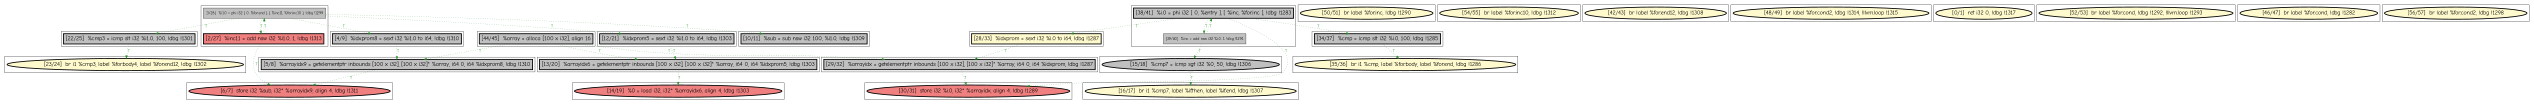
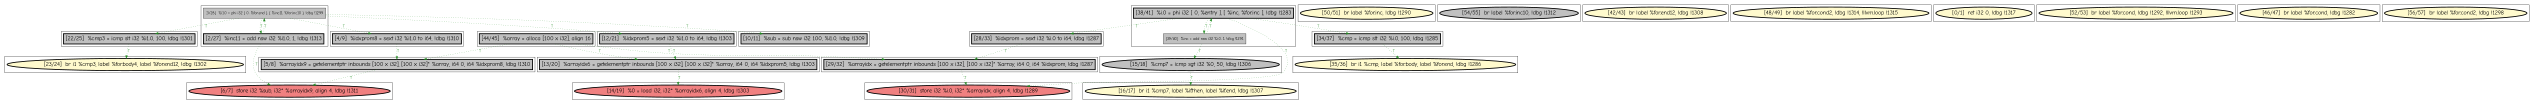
node "[54/55]  br label %for.inc10, !dbg !1312": fillcolor lemonchiffon -> grey
node "[2/27]  %inc11 = add nsw i32 %i1.0, 1, !dbg !1313": fillcolor lightcoral -> grey
node "[28/33]  %idxprom = sext i32 %i.0 to i64, !dbg !1287": fillcolor lemonchiffon -> grey
